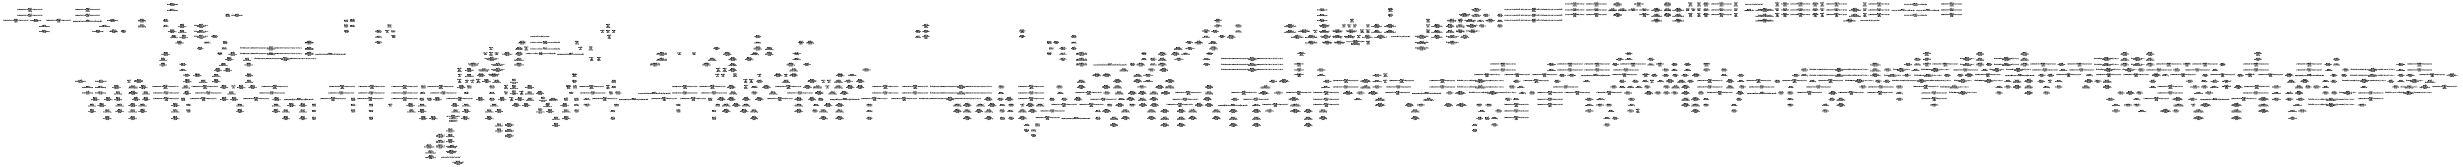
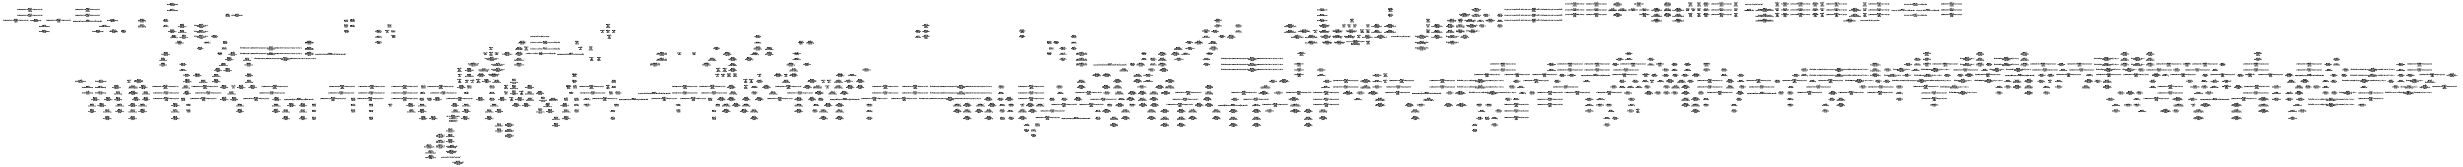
node "CE0x52993f0": added
